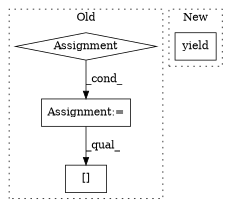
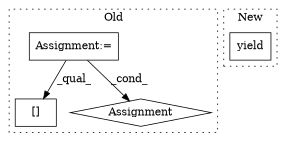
edge "Assignment" -> "Assignment:=": reversed
